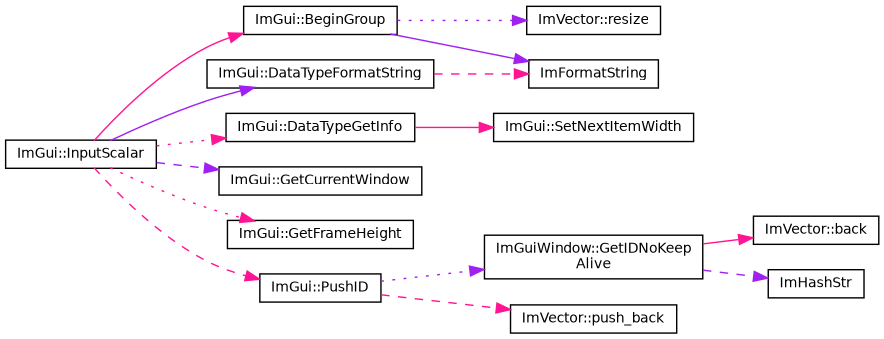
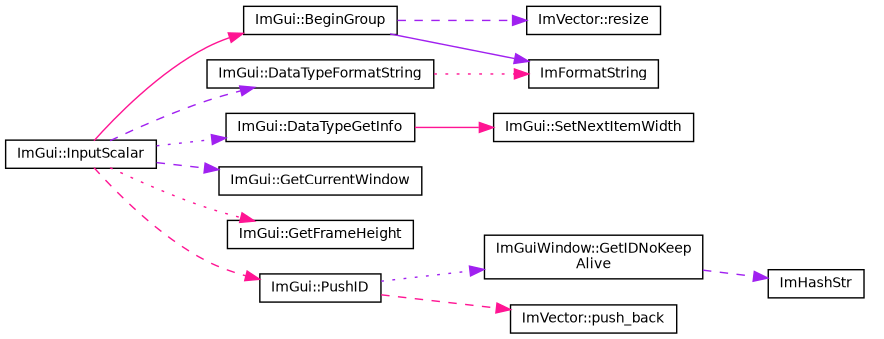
edge "ImGui::BeginGroup" -> "ImVector::resize": style dotted -> dashed
edge "ImGui::DataTypeFormatString" -> "ImFormatString": style dashed -> dotted
edge "ImGui::InputScalar" -> "ImGui::DataTypeFormatString": style solid -> dashed
edge "ImGui::InputScalar" -> "ImGui::DataTypeGetInfo": color deeppink -> purple
node "ImVector::back": removed
